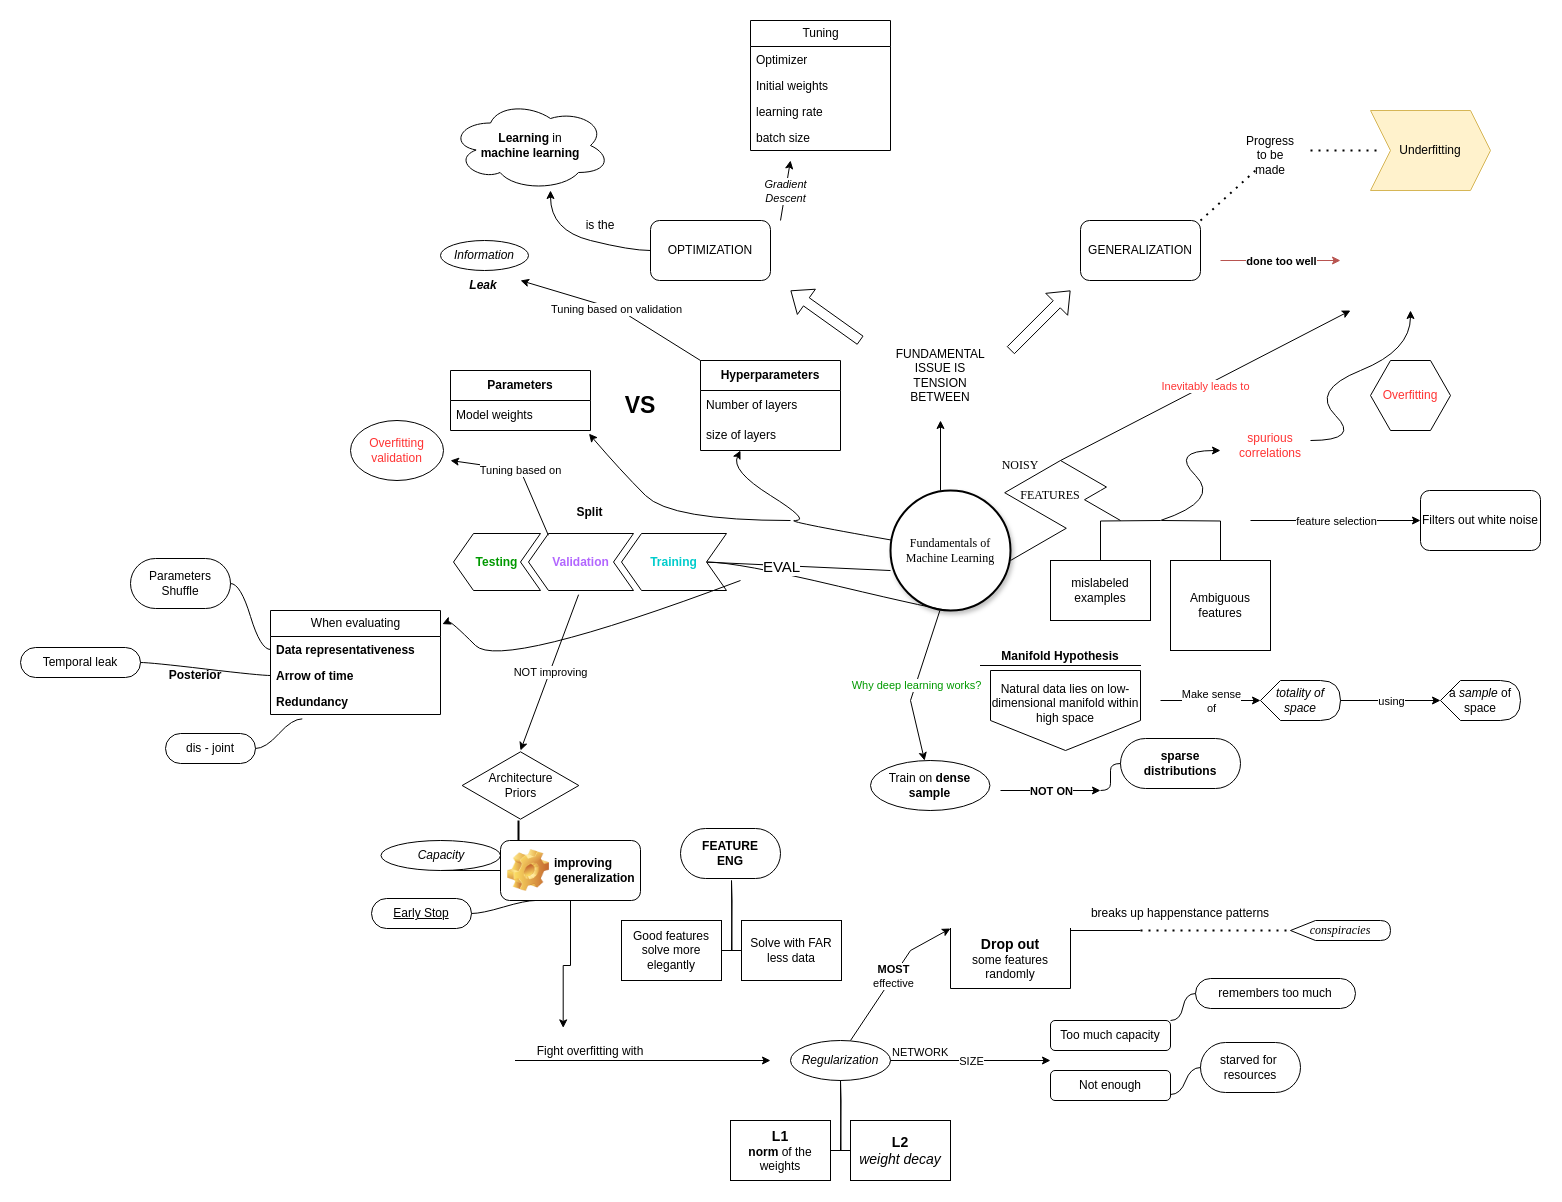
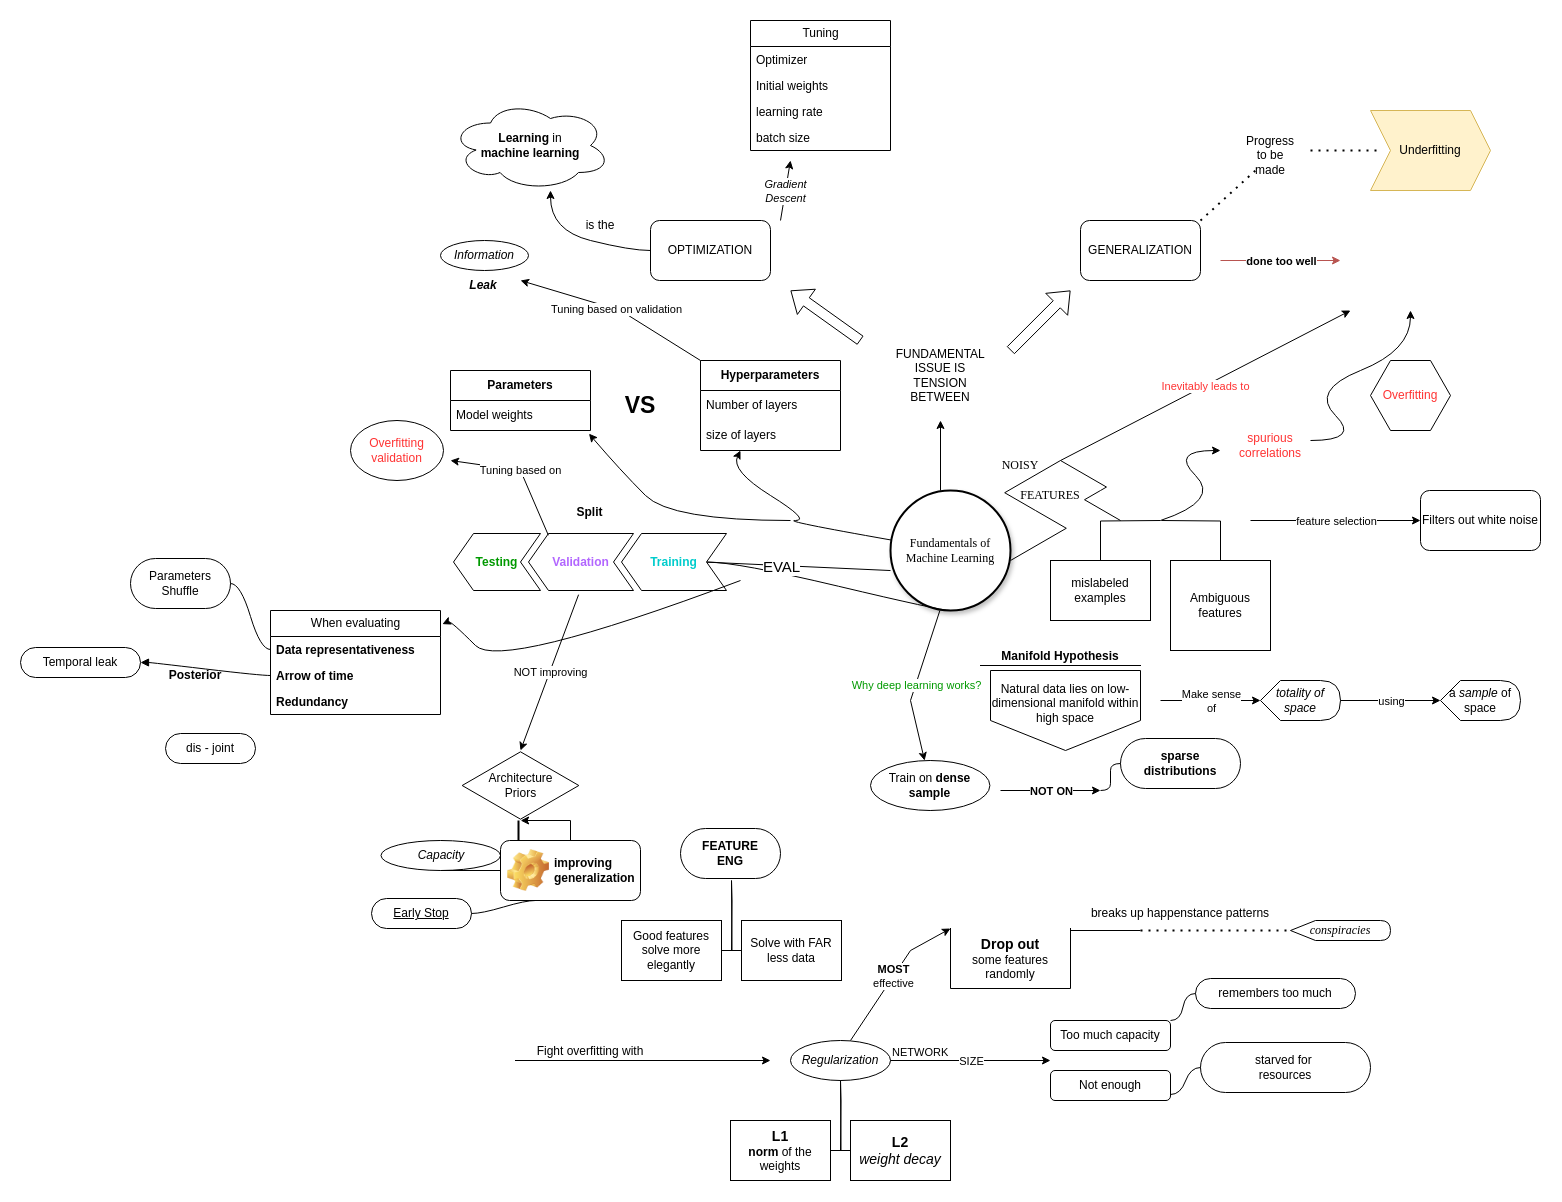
edge "Temporal leak" -- "Arrow of time": arrowhead none -> block
edge "Redundancy" -- "dis - joint": removed
edge "improving generalization" -> "Fight overfitting with": now "improving generalization" -> "Architecture Priors"
node "starved for resources": size 100x50 -> 170x50
